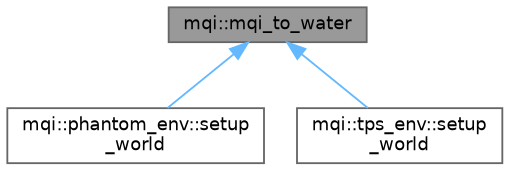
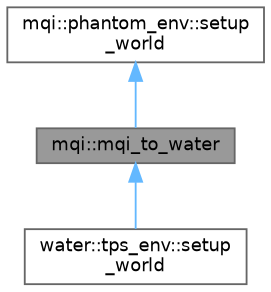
edge "mqi::phantom_env::setup _world" -> "mqi::mqi_to_water": reversed
node "mqi::tps_env::setup _world": label "mqi::tps_env::setup _world" -> "water::tps_env::setup _world"
